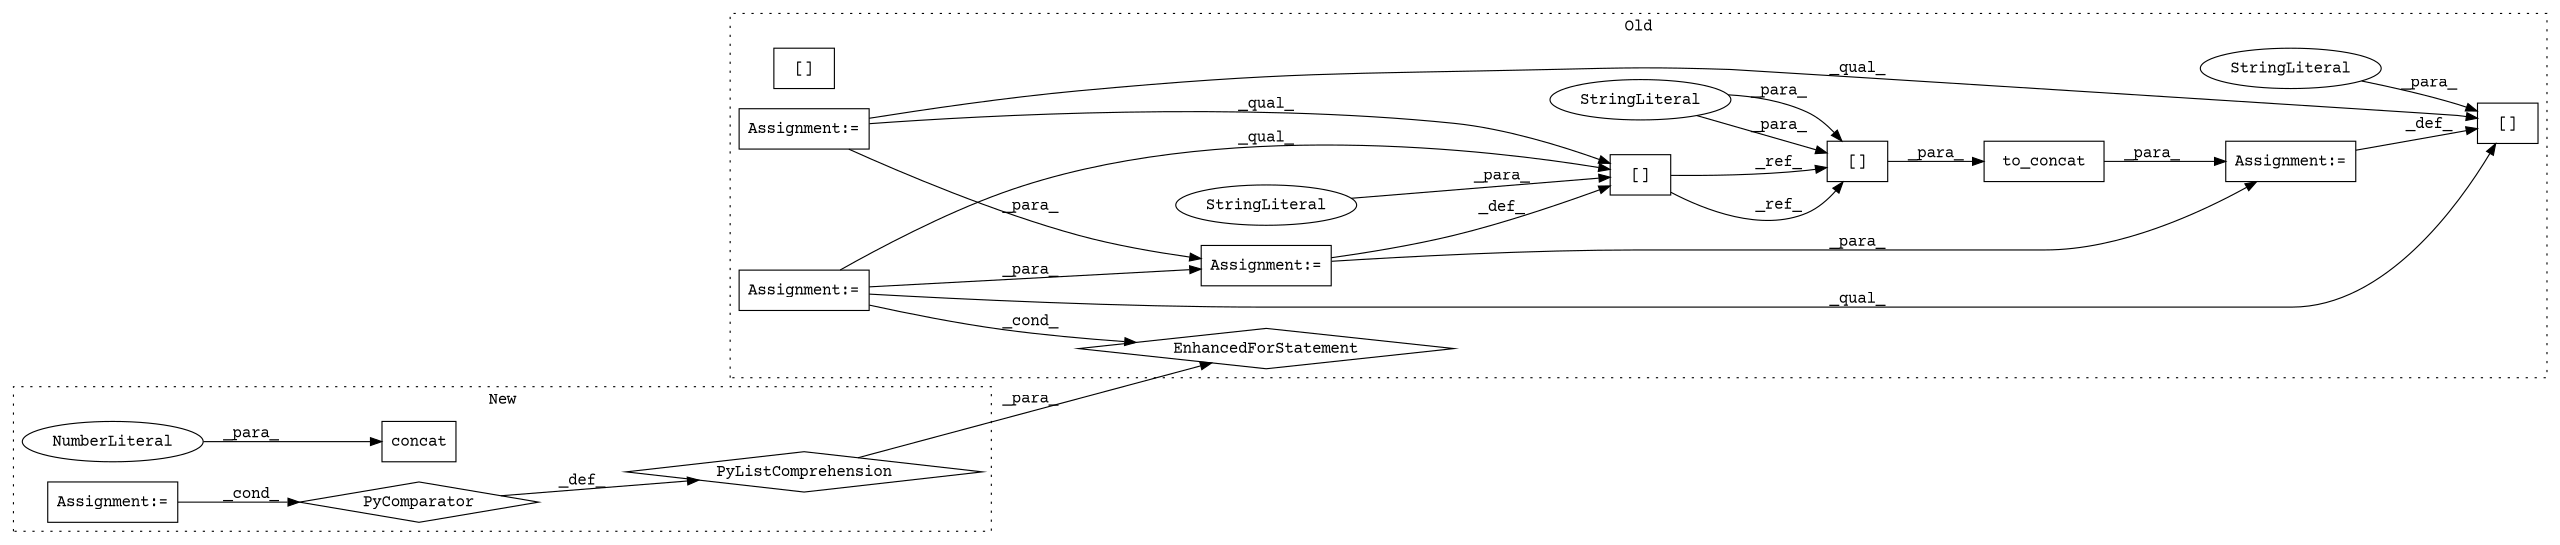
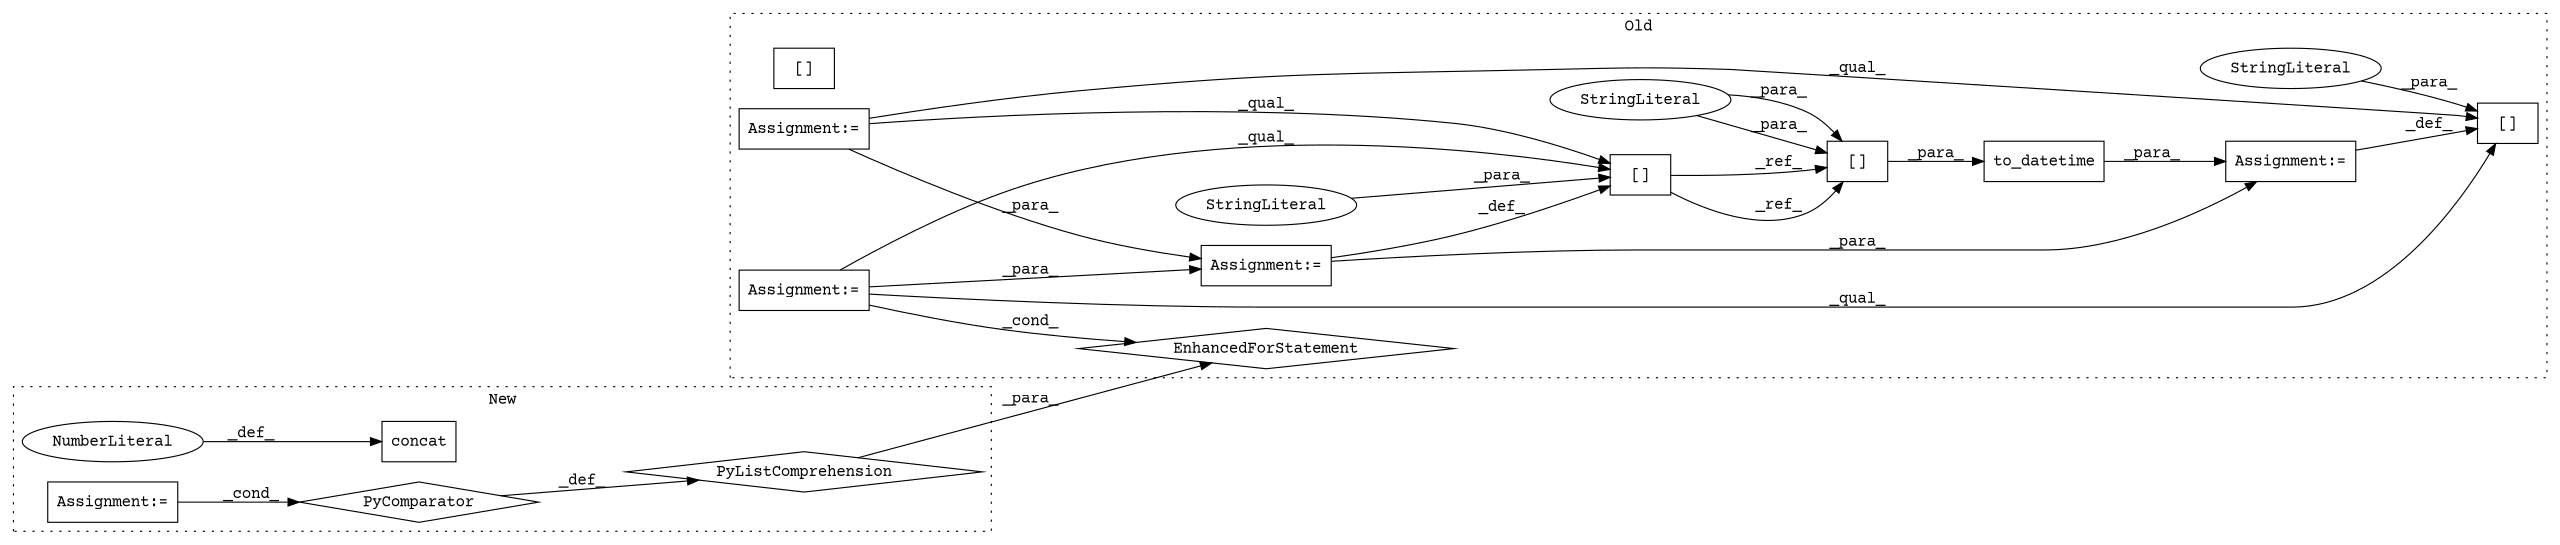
node "to_concat": label "to_concat" -> "to_datetime"
edge "NumberLiteral" -> "concat": label "_para_" -> "_def_"
